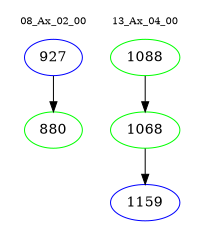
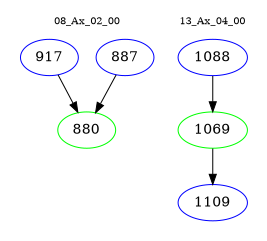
node "927": label "927" -> "917"
node "887": added
node "1088": color green -> blue
node "1068": label "1068" -> "1069"
node "1159": label "1159" -> "1109"
